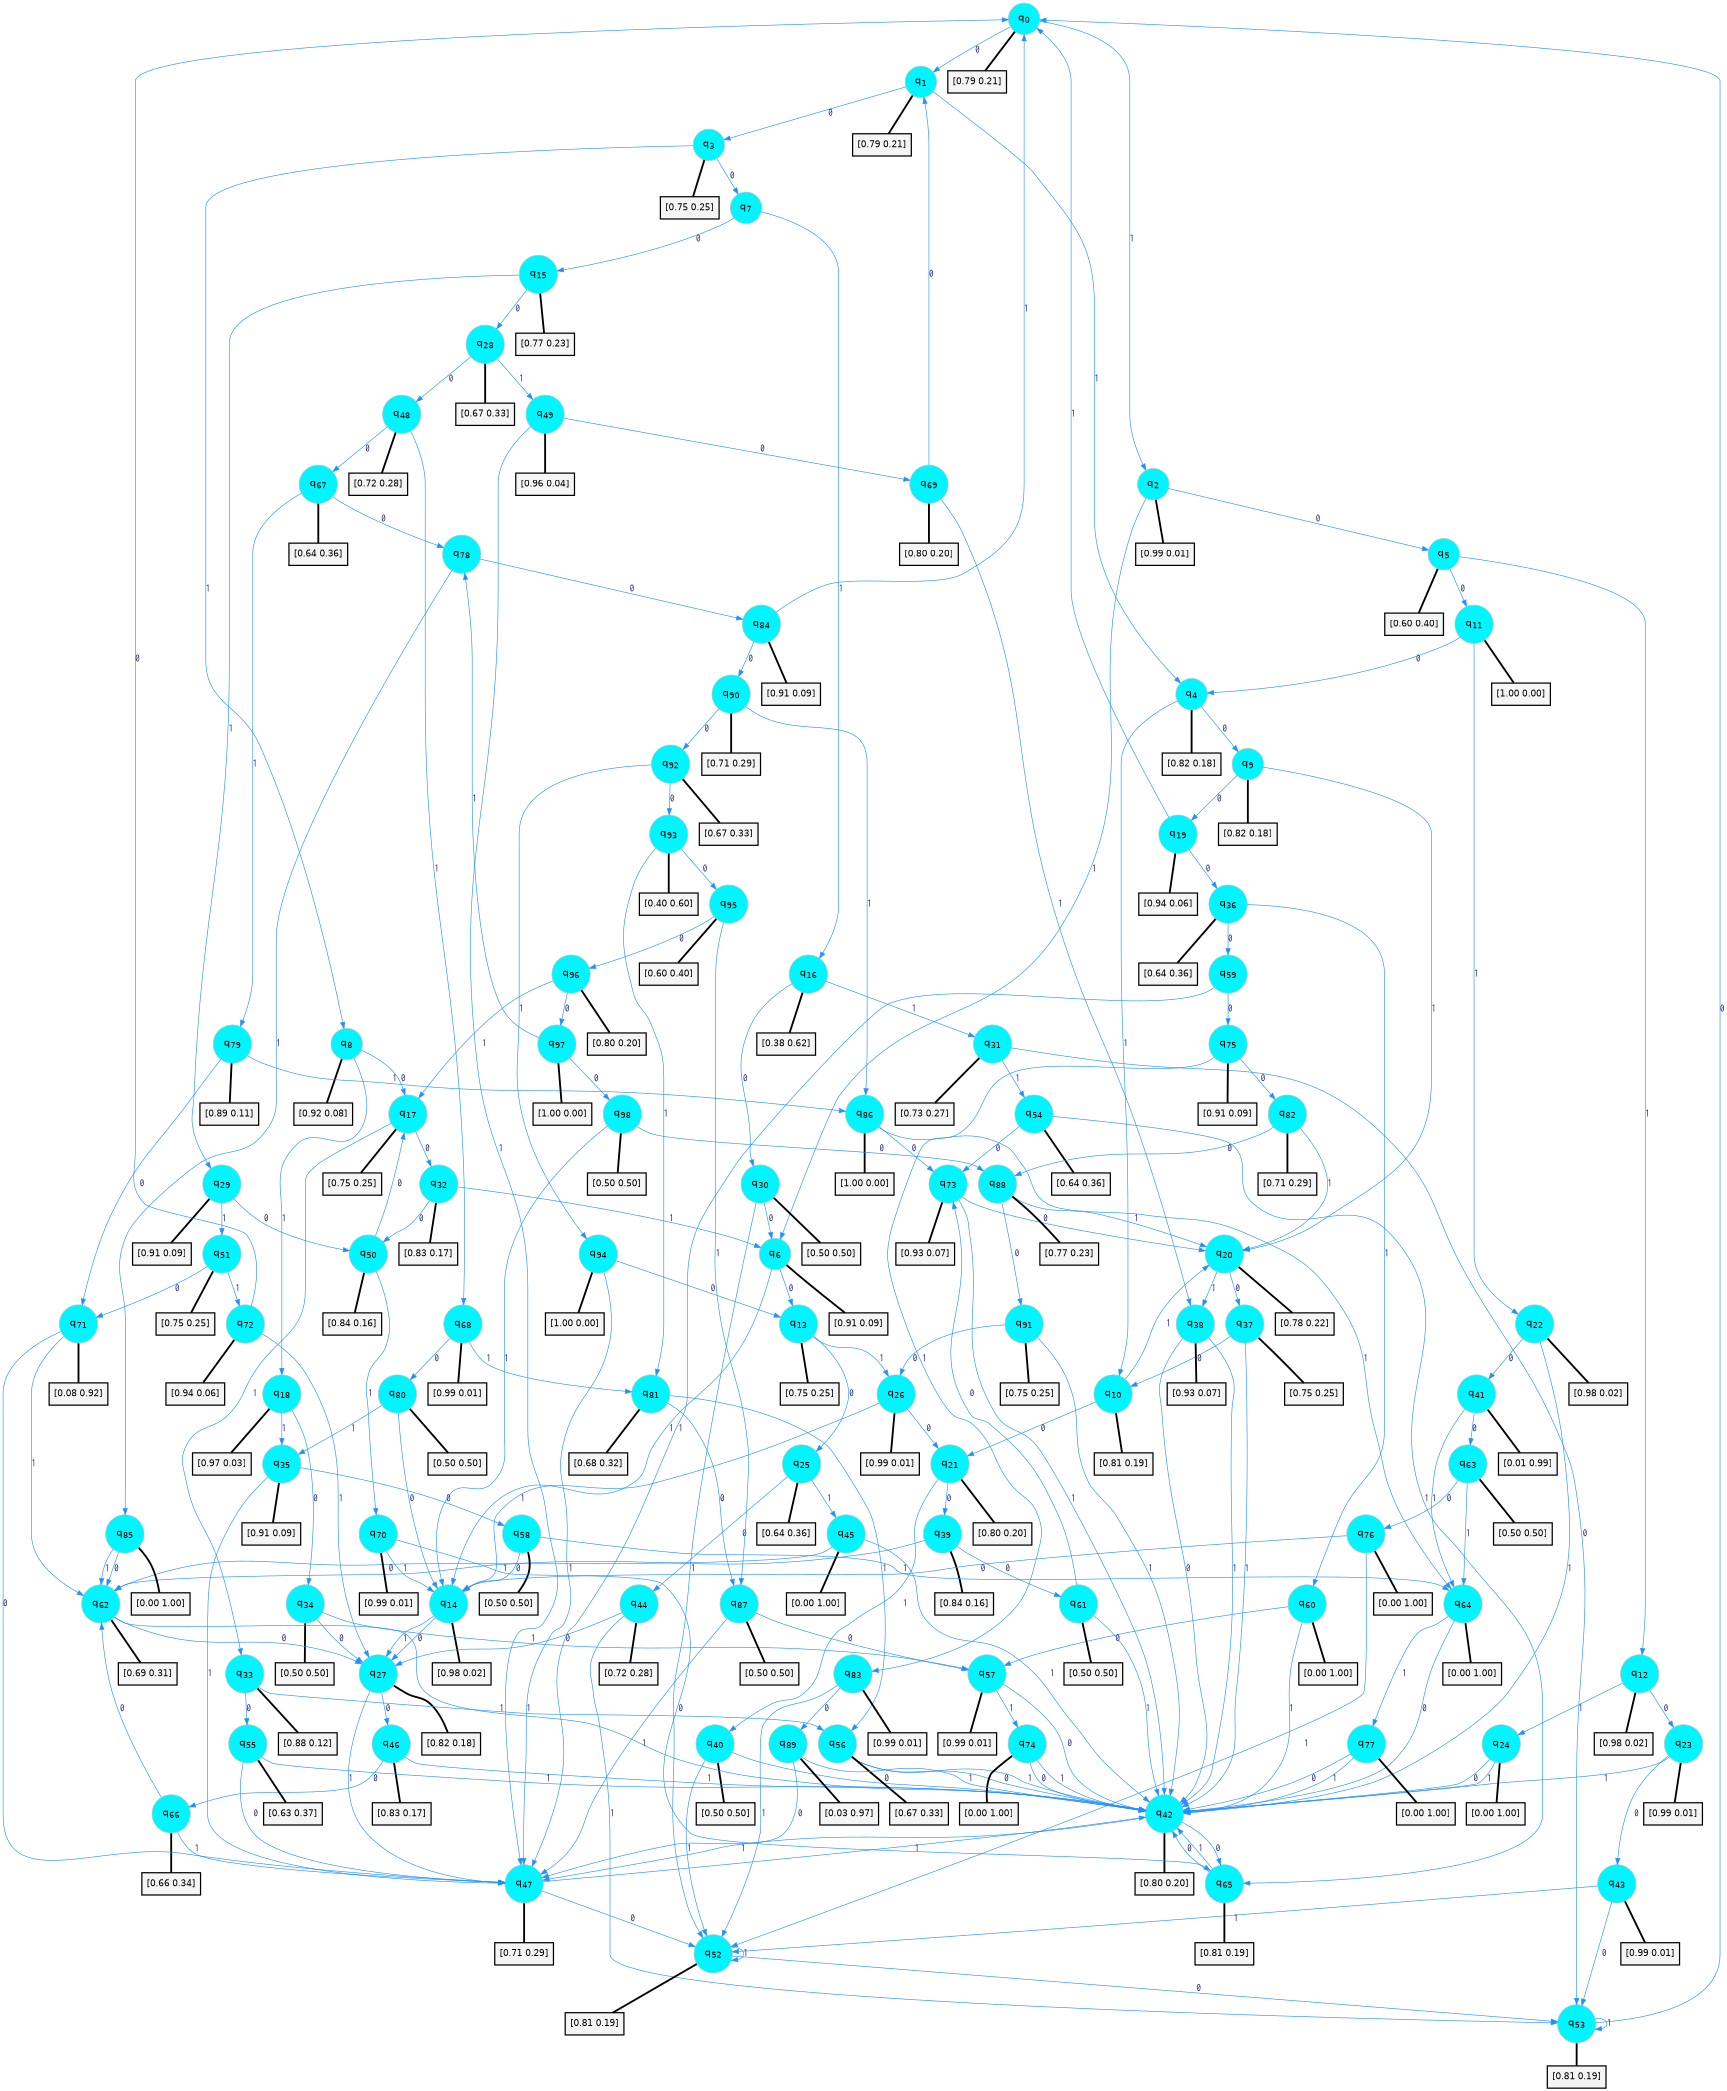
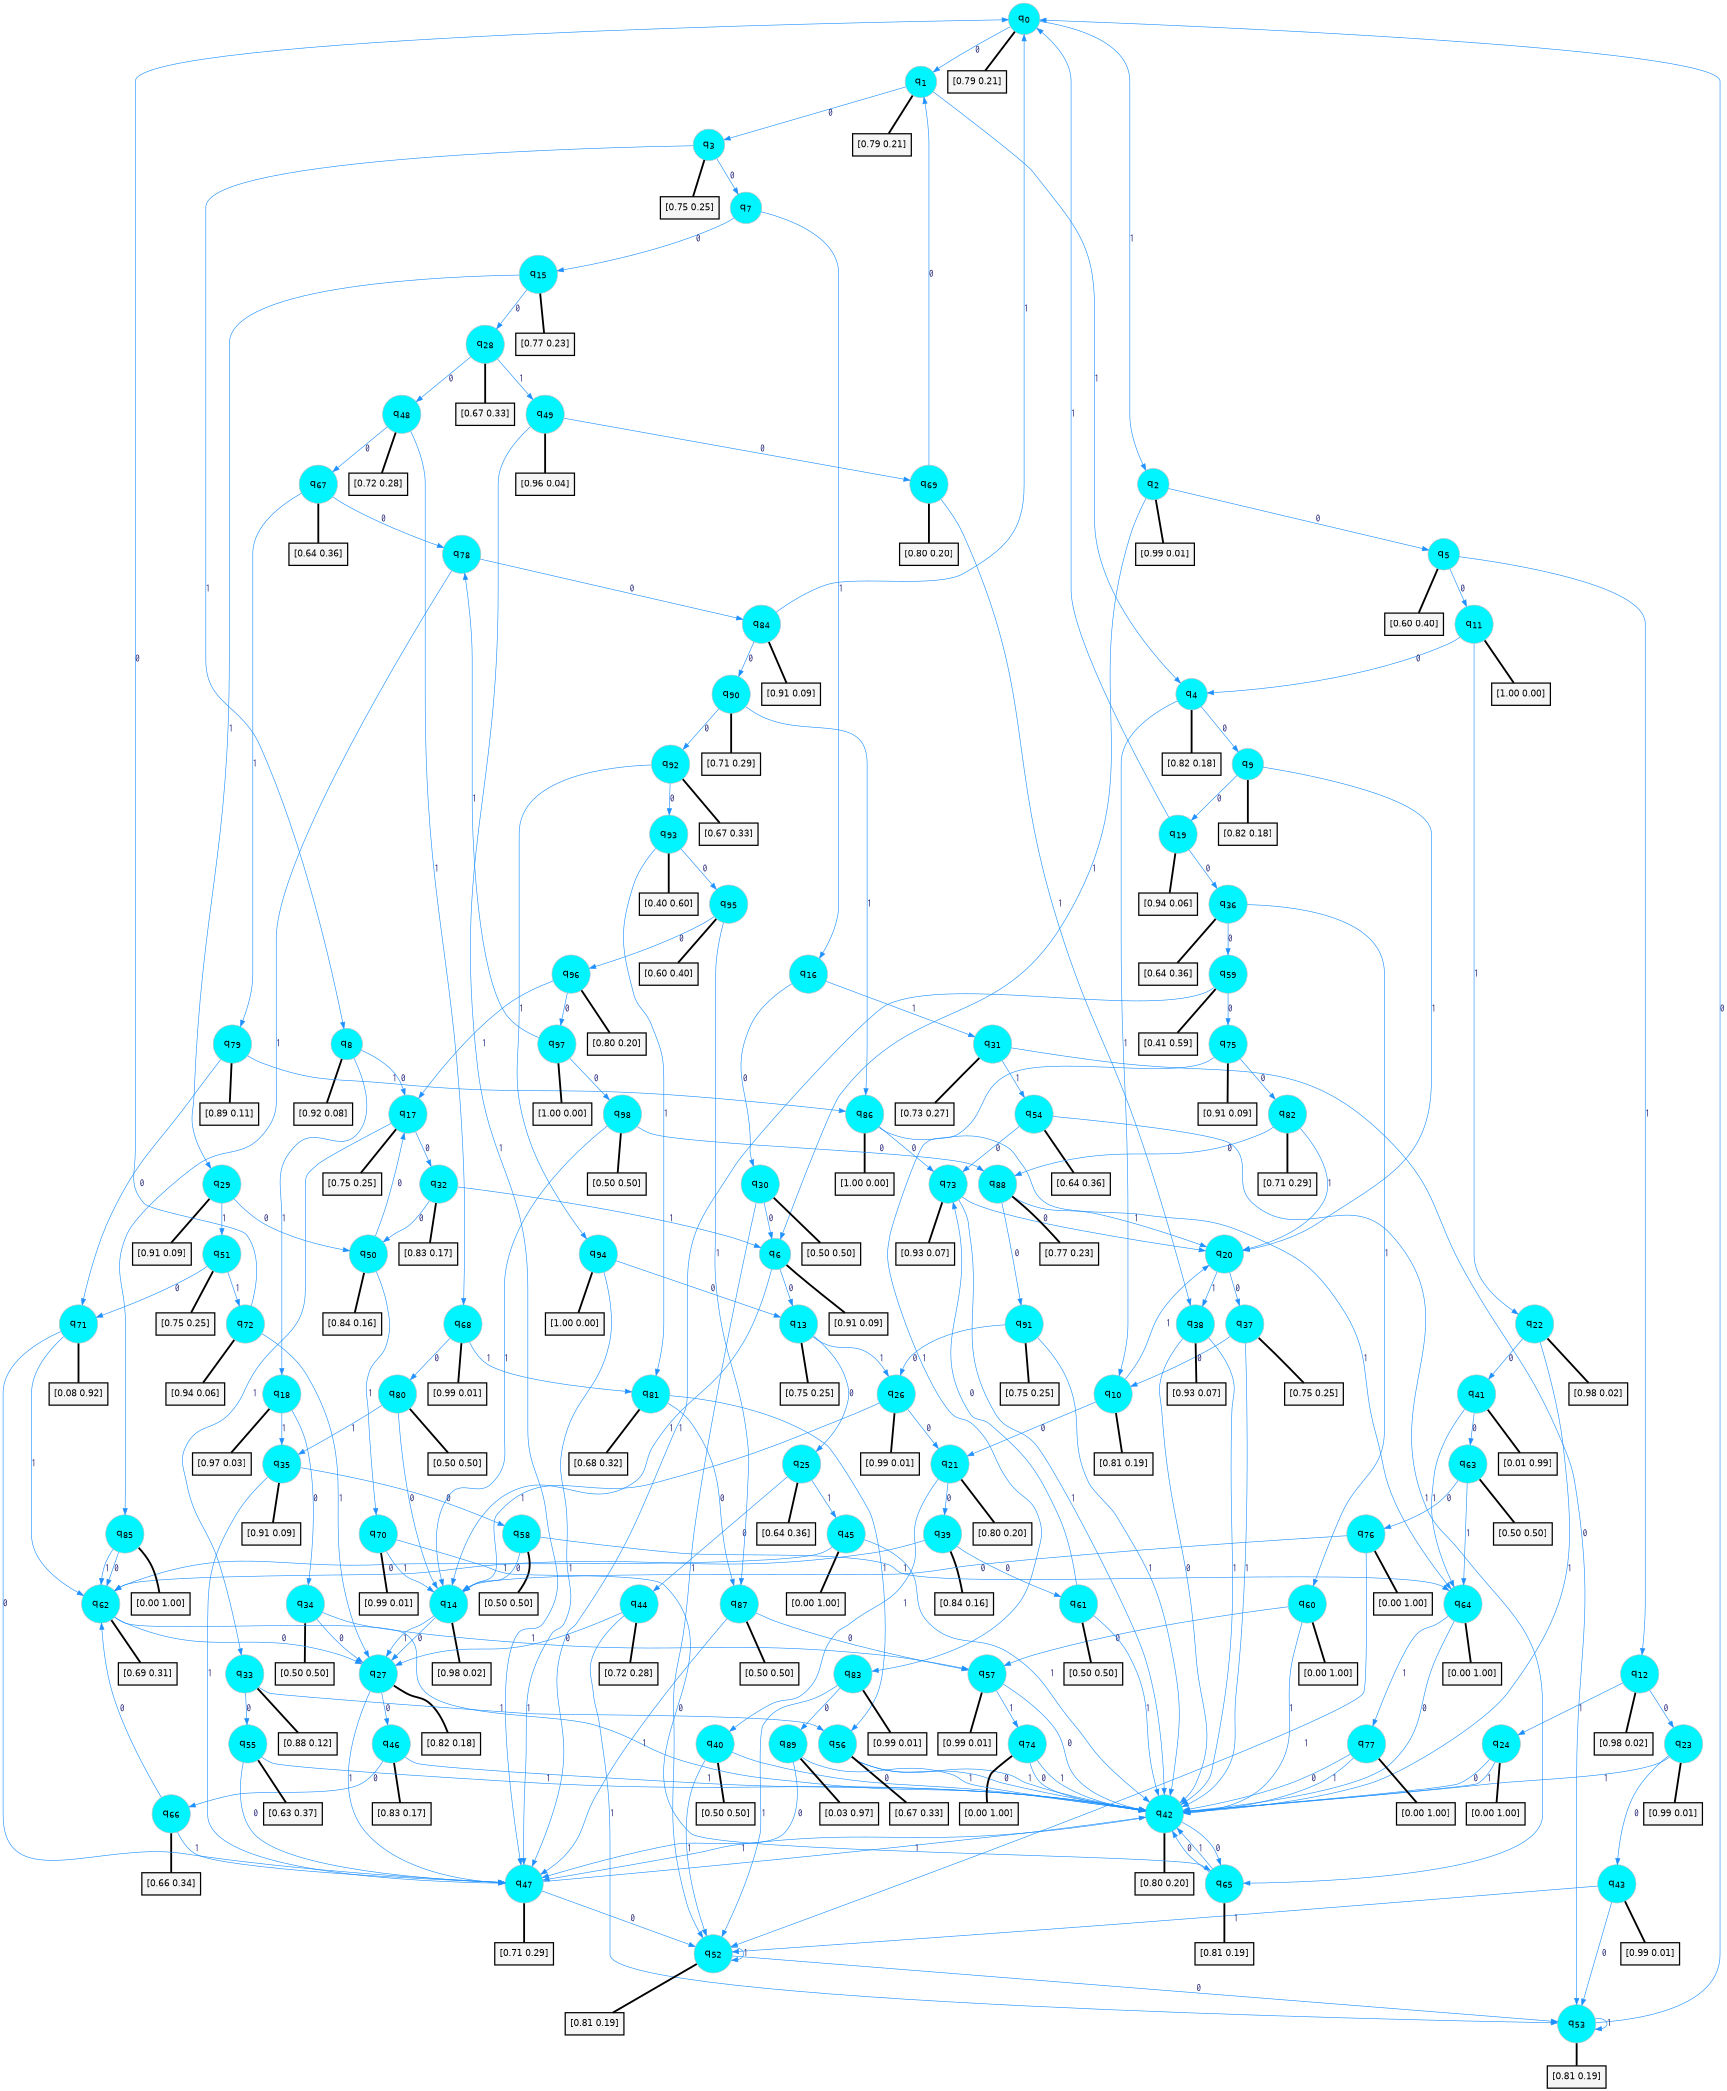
node "[0.38 0.62]": removed
node "[0.41 0.59]": added
node "[0.78 0.22]": removed
